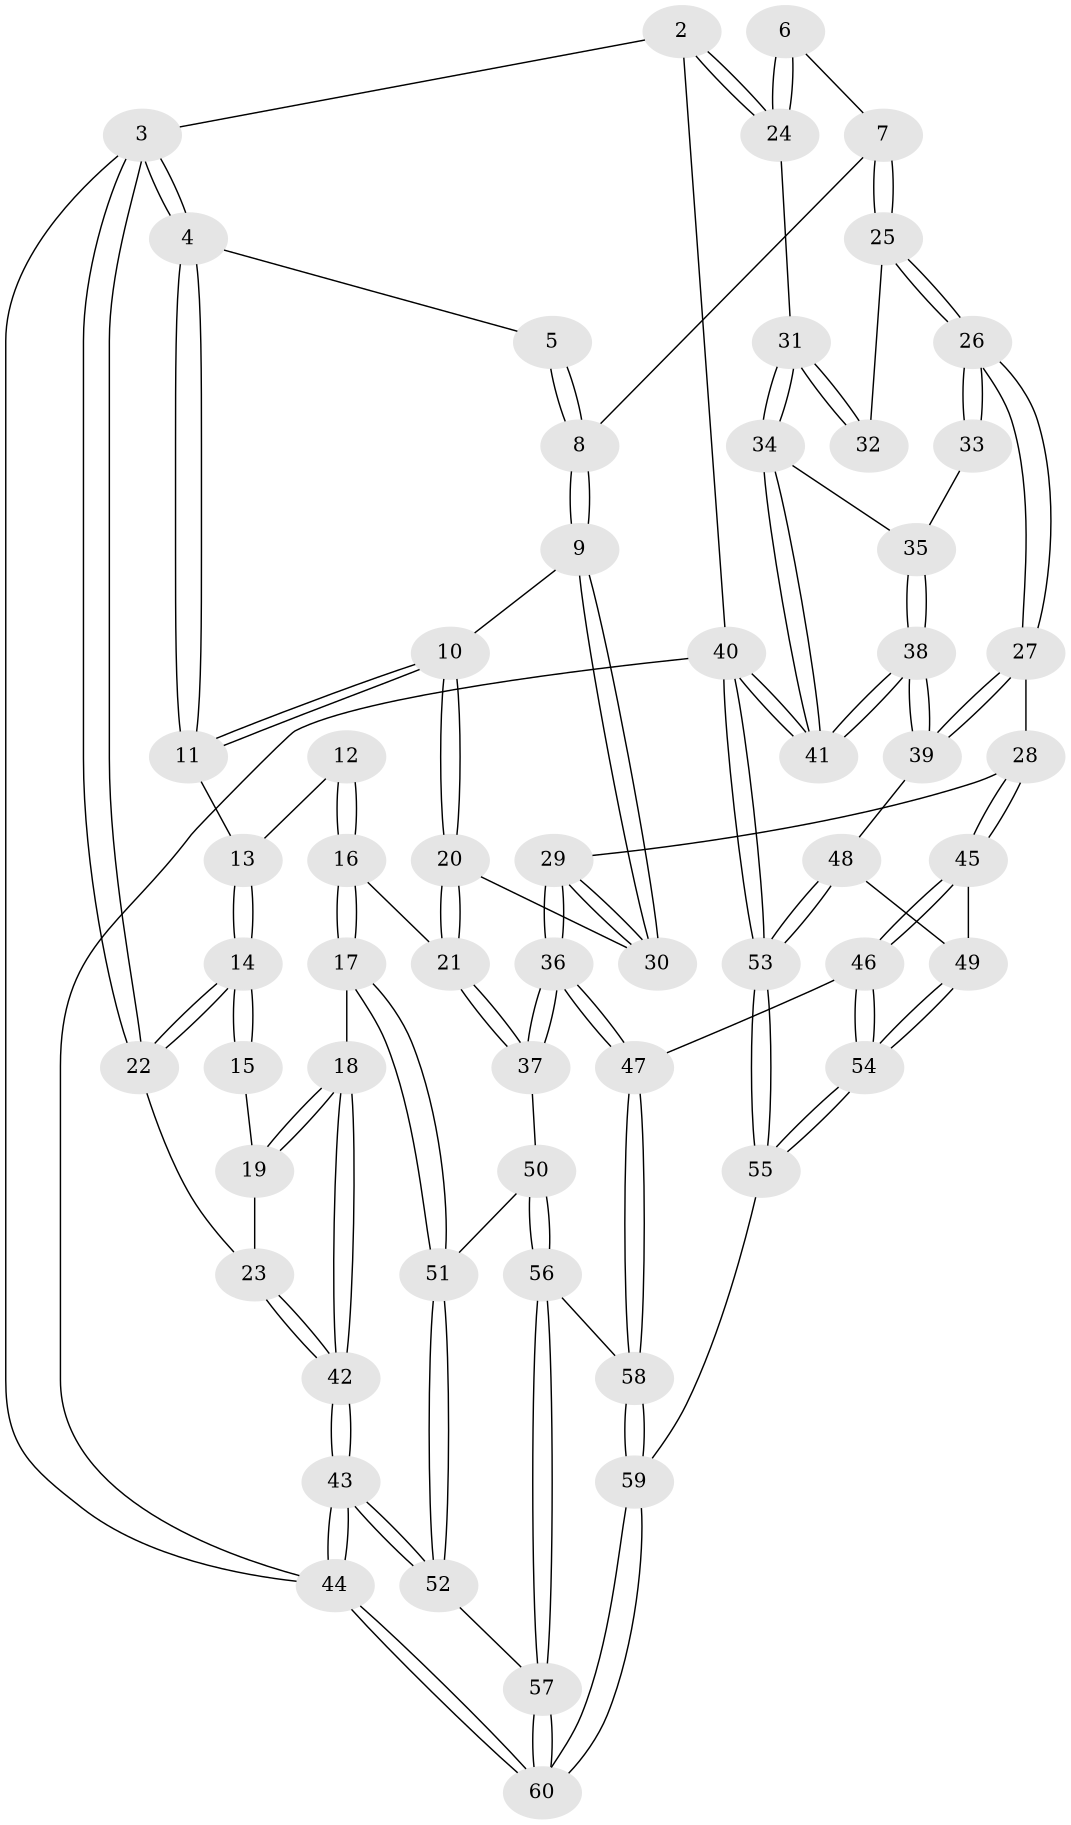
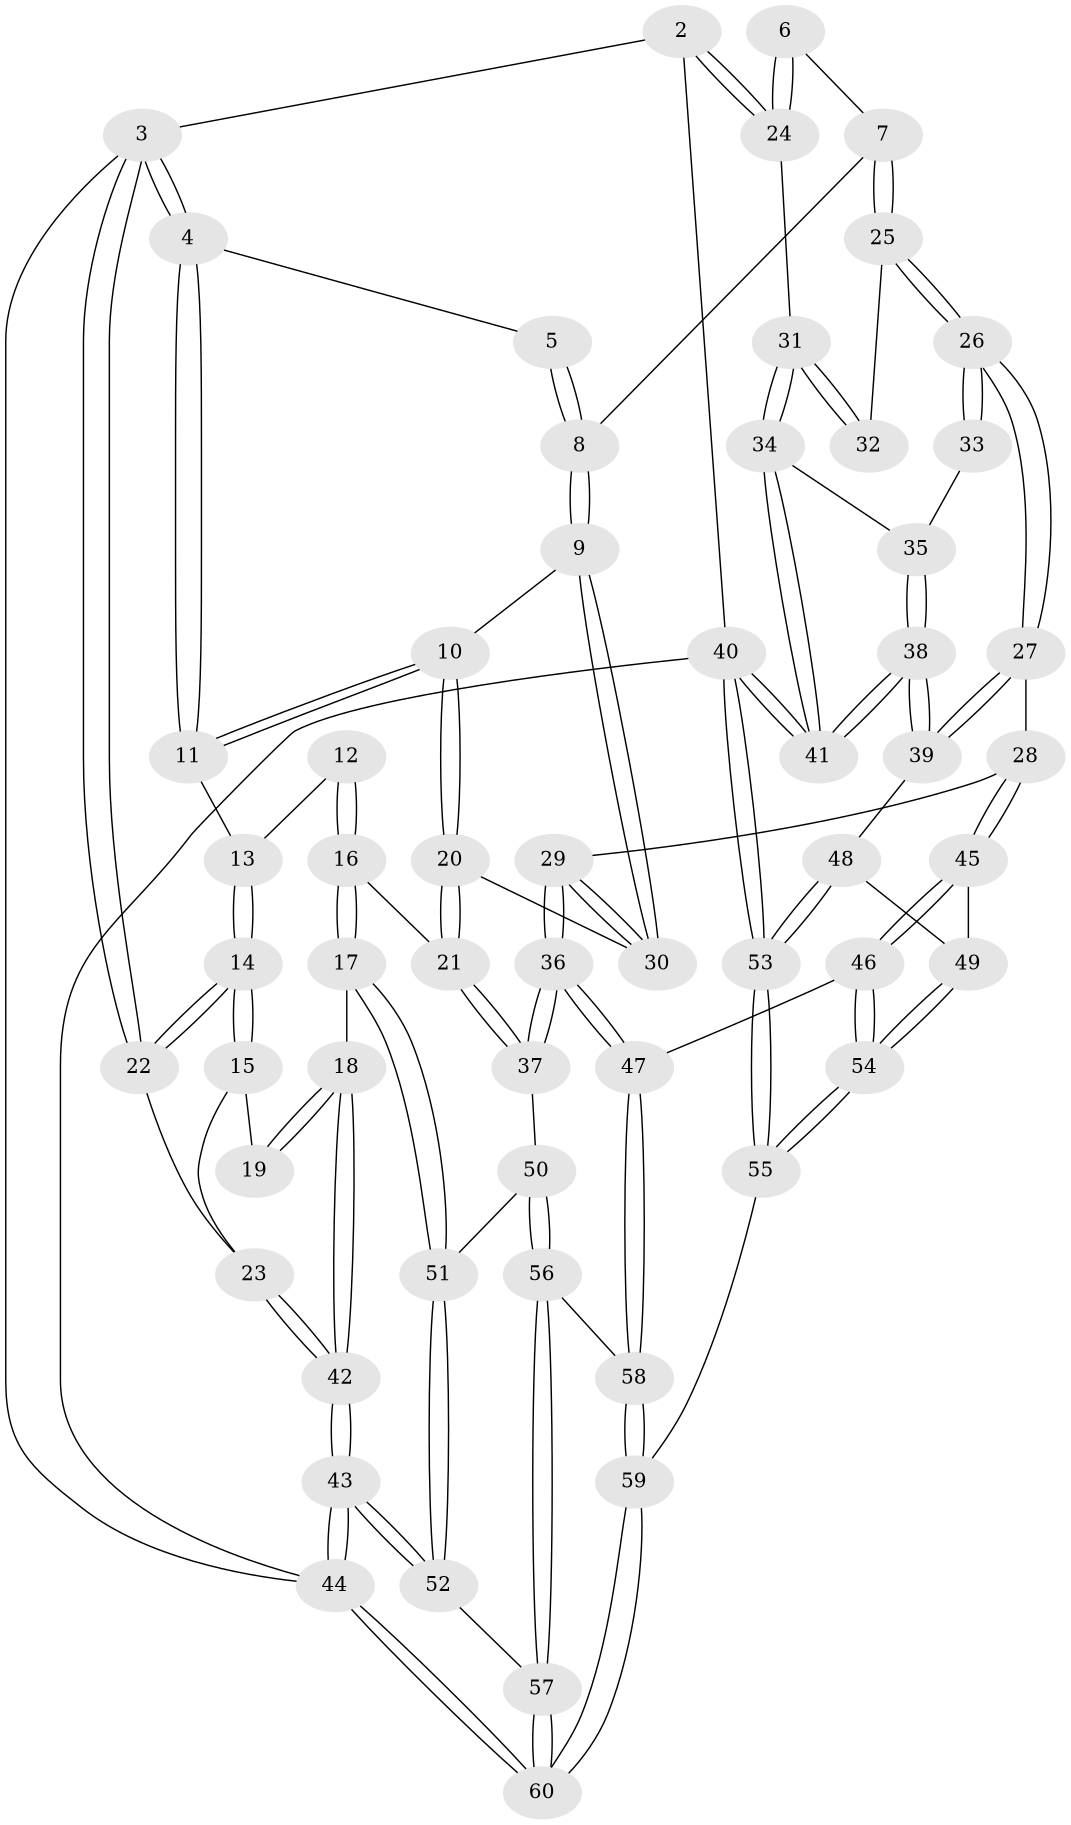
edge "19" -- "23": now "15" -- "23"
